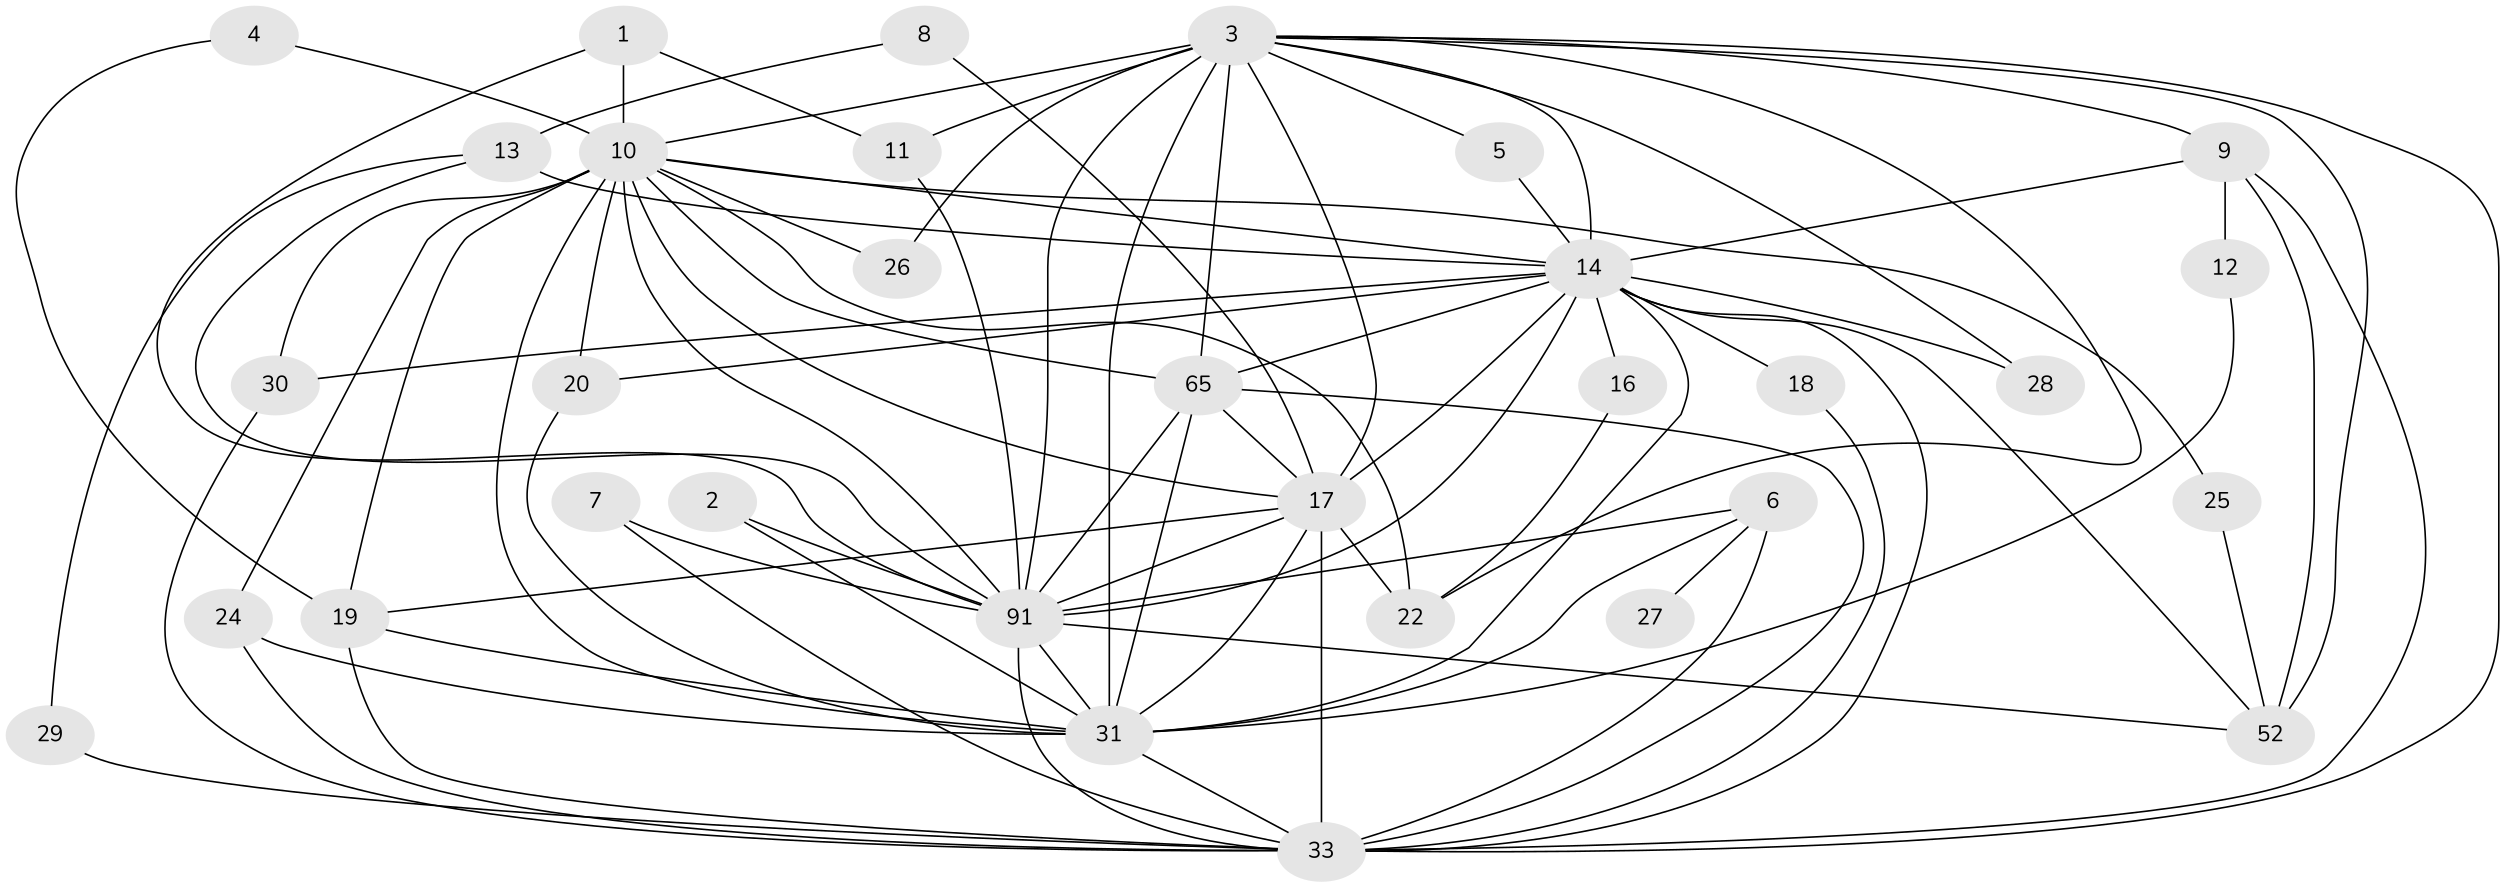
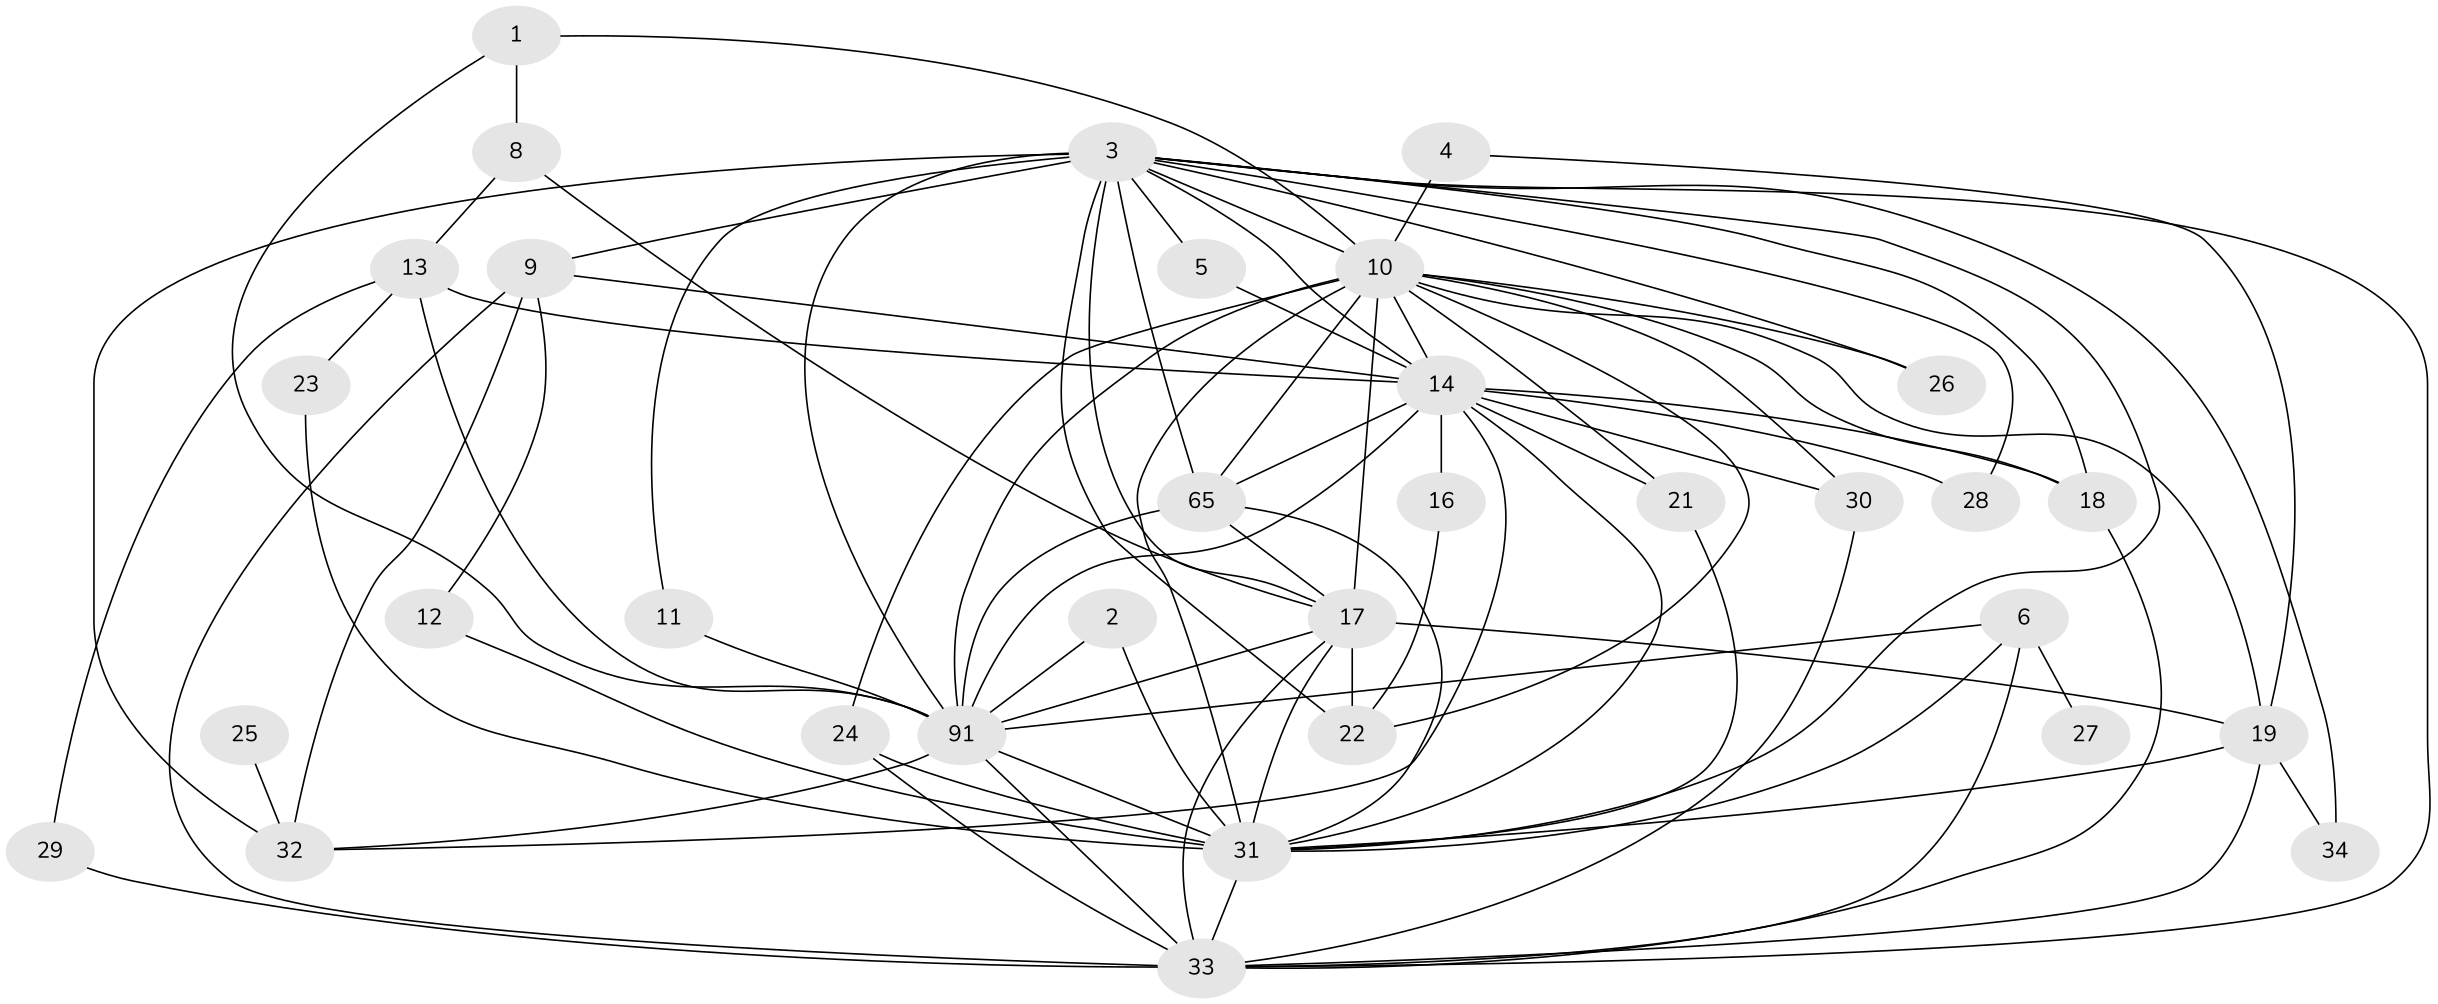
edge "1" -- "11": now "1" -- "8"
edge "10" -- "25": now "10" -- "18"
edge "3" -- "18": added
node "23": added
node "20": label "20" -> "21"
edge "14" -- "17": removed
node "7": removed
edge "65" -- "33": removed
edge "14" -- "33": removed
node "52": label "52" -> "32"
node "34": added
